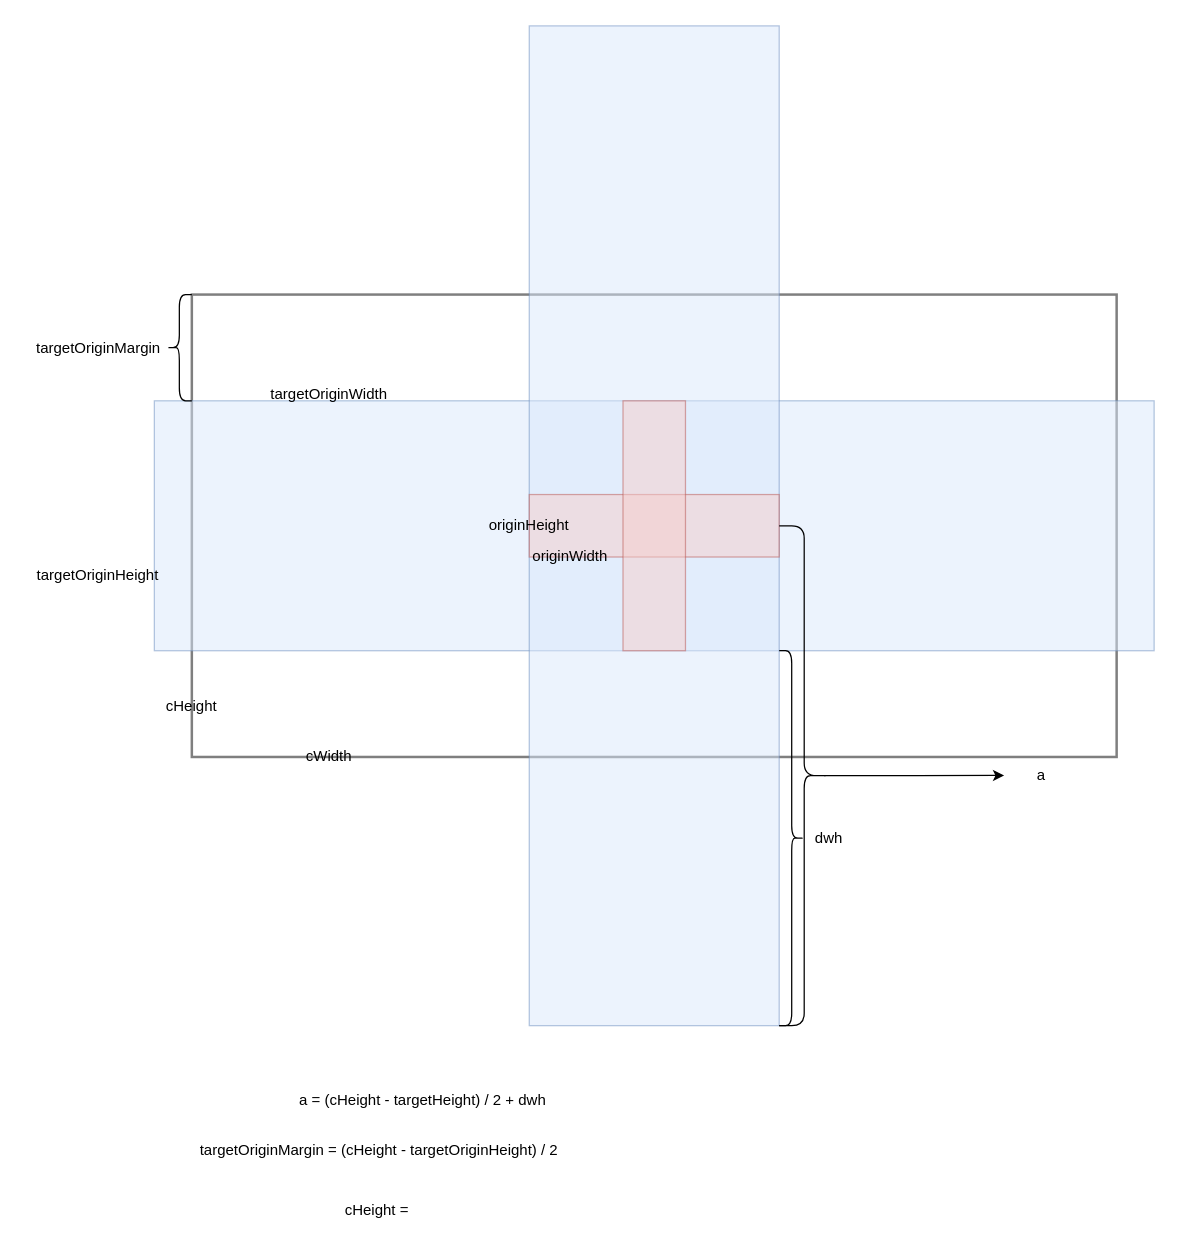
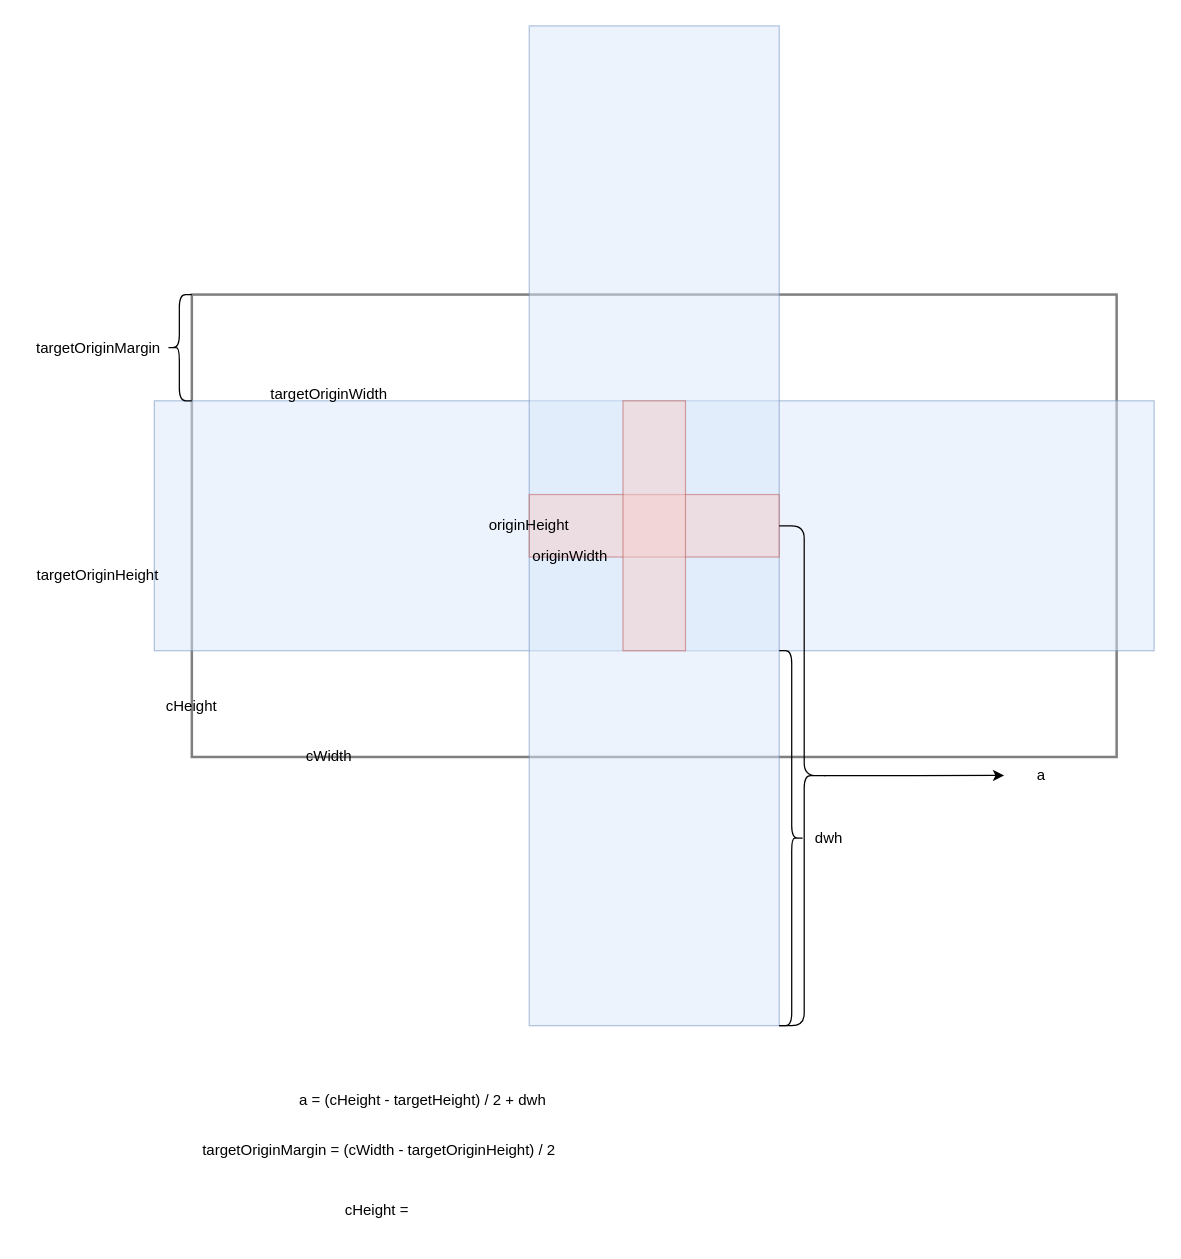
node "targetOriginMargin = (cHeight - targetOriginHeight) / 2": label "targetOriginMargin = (cHeight - targetOriginHeight) / 2" -> "targetOriginMargin = (cWidth - targetOriginHeight) / 2"
